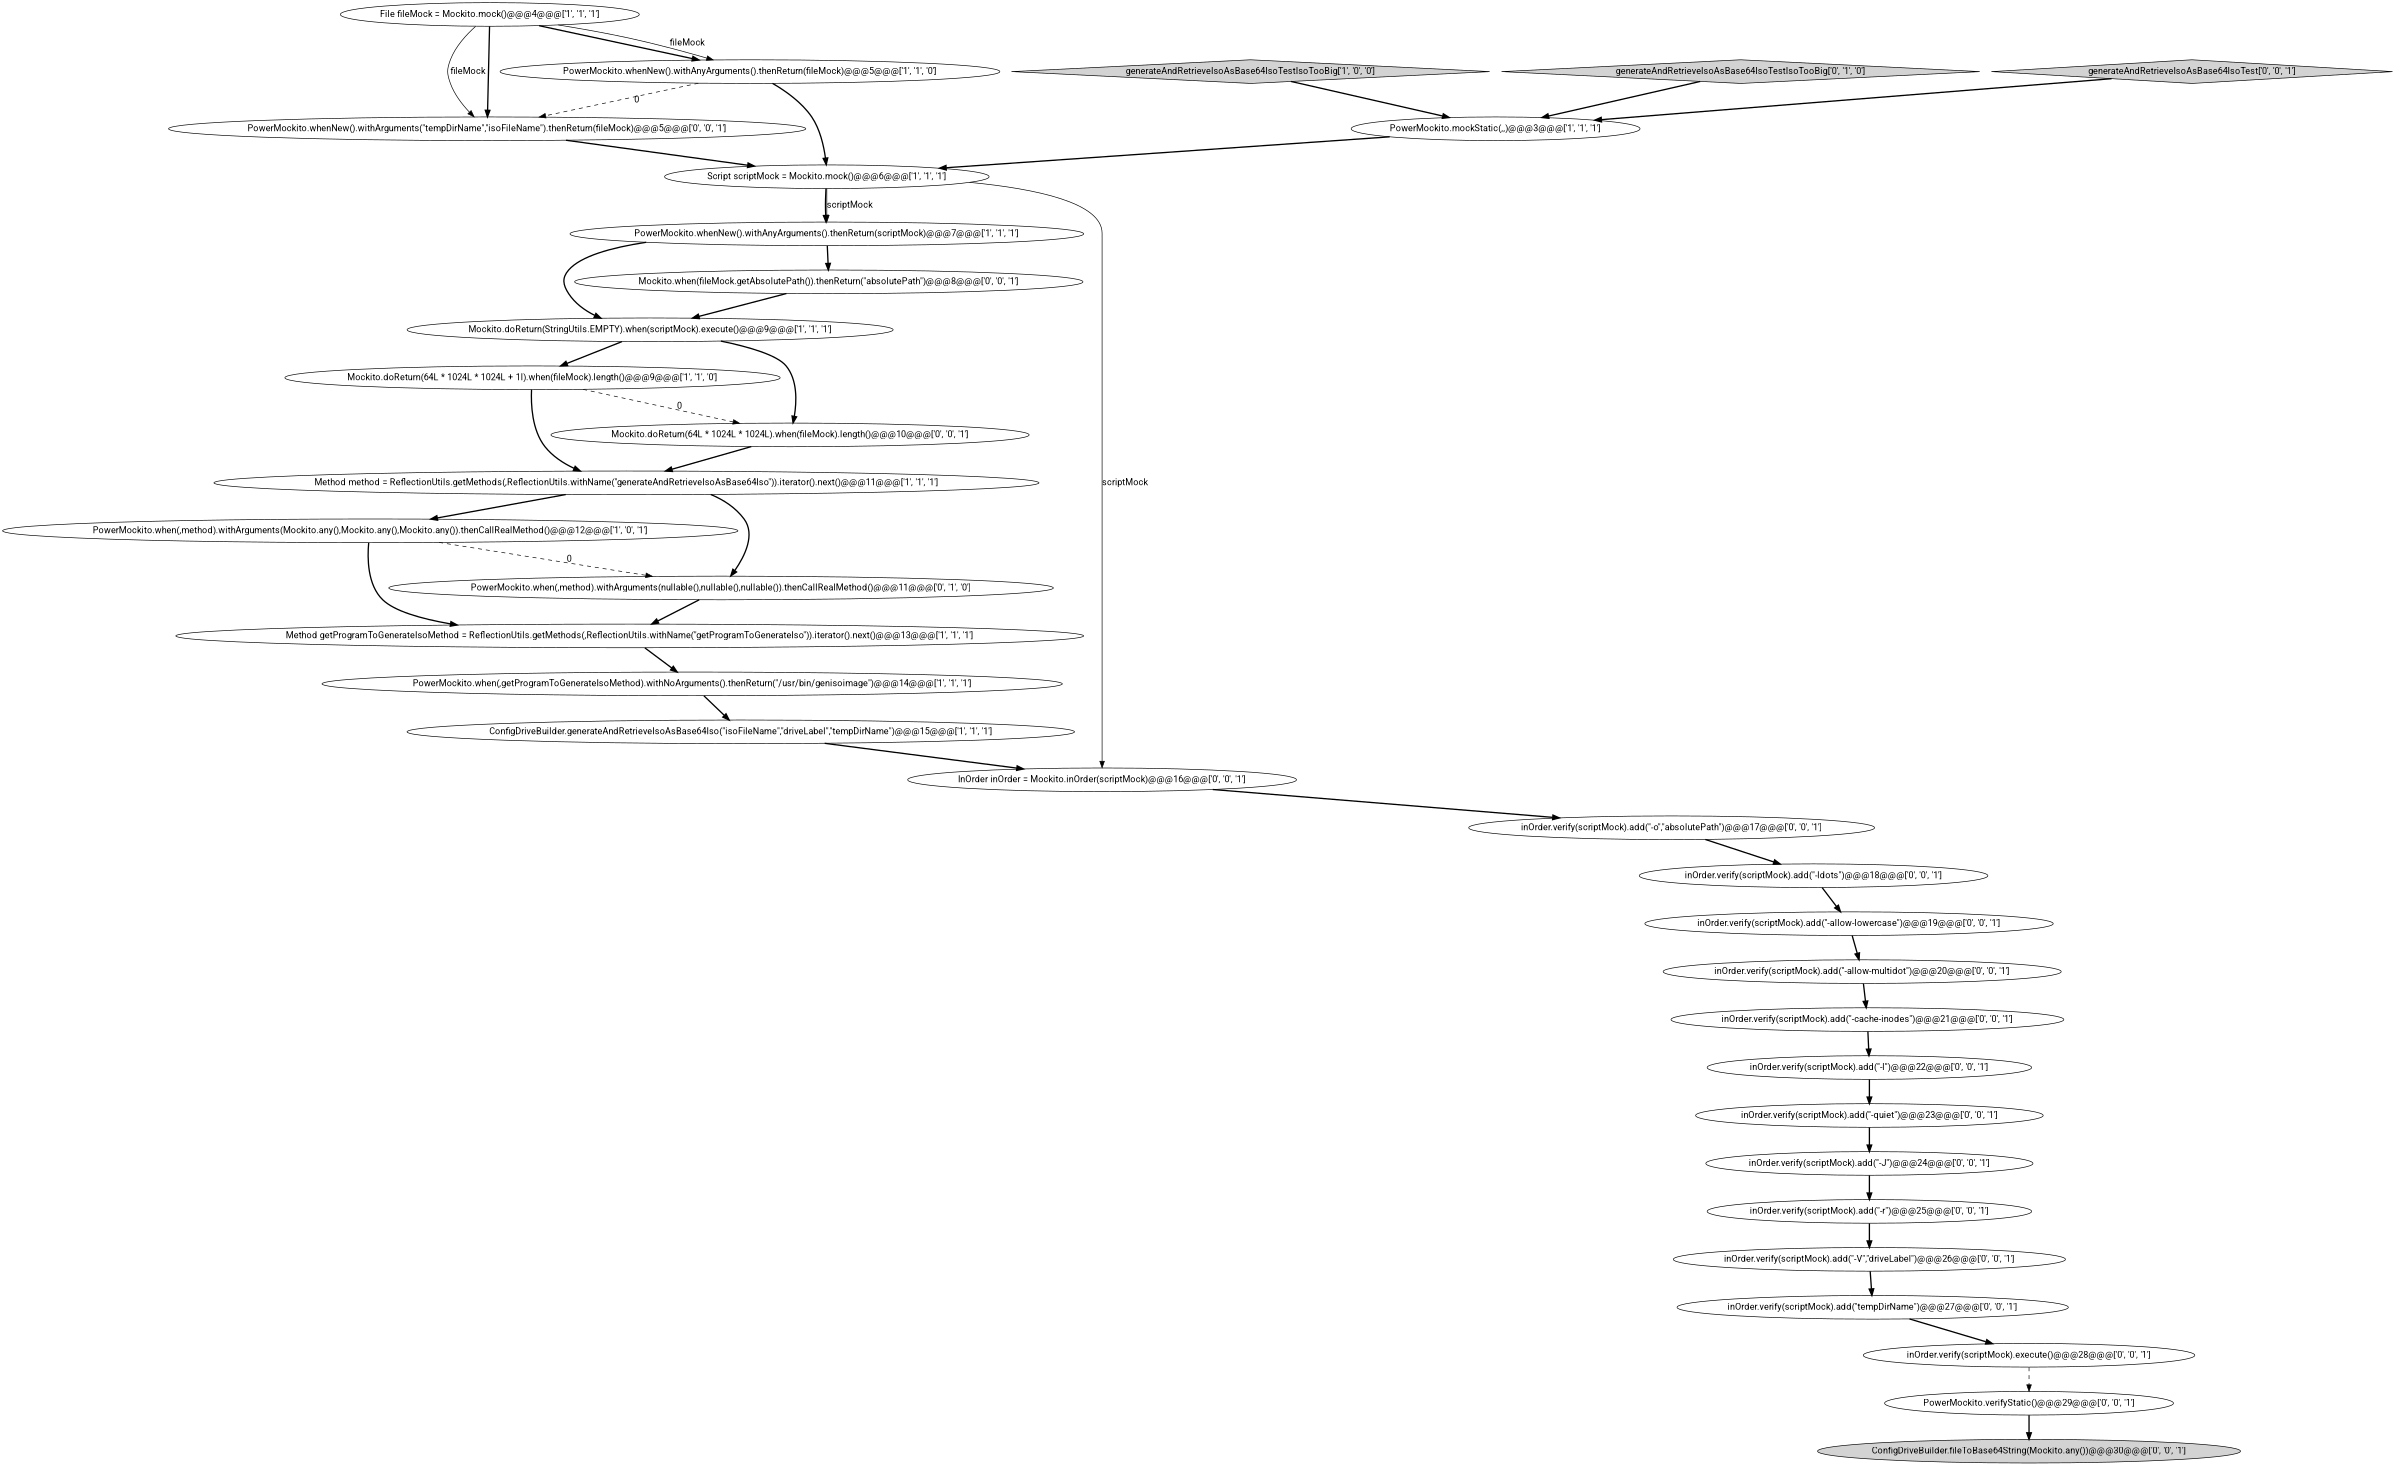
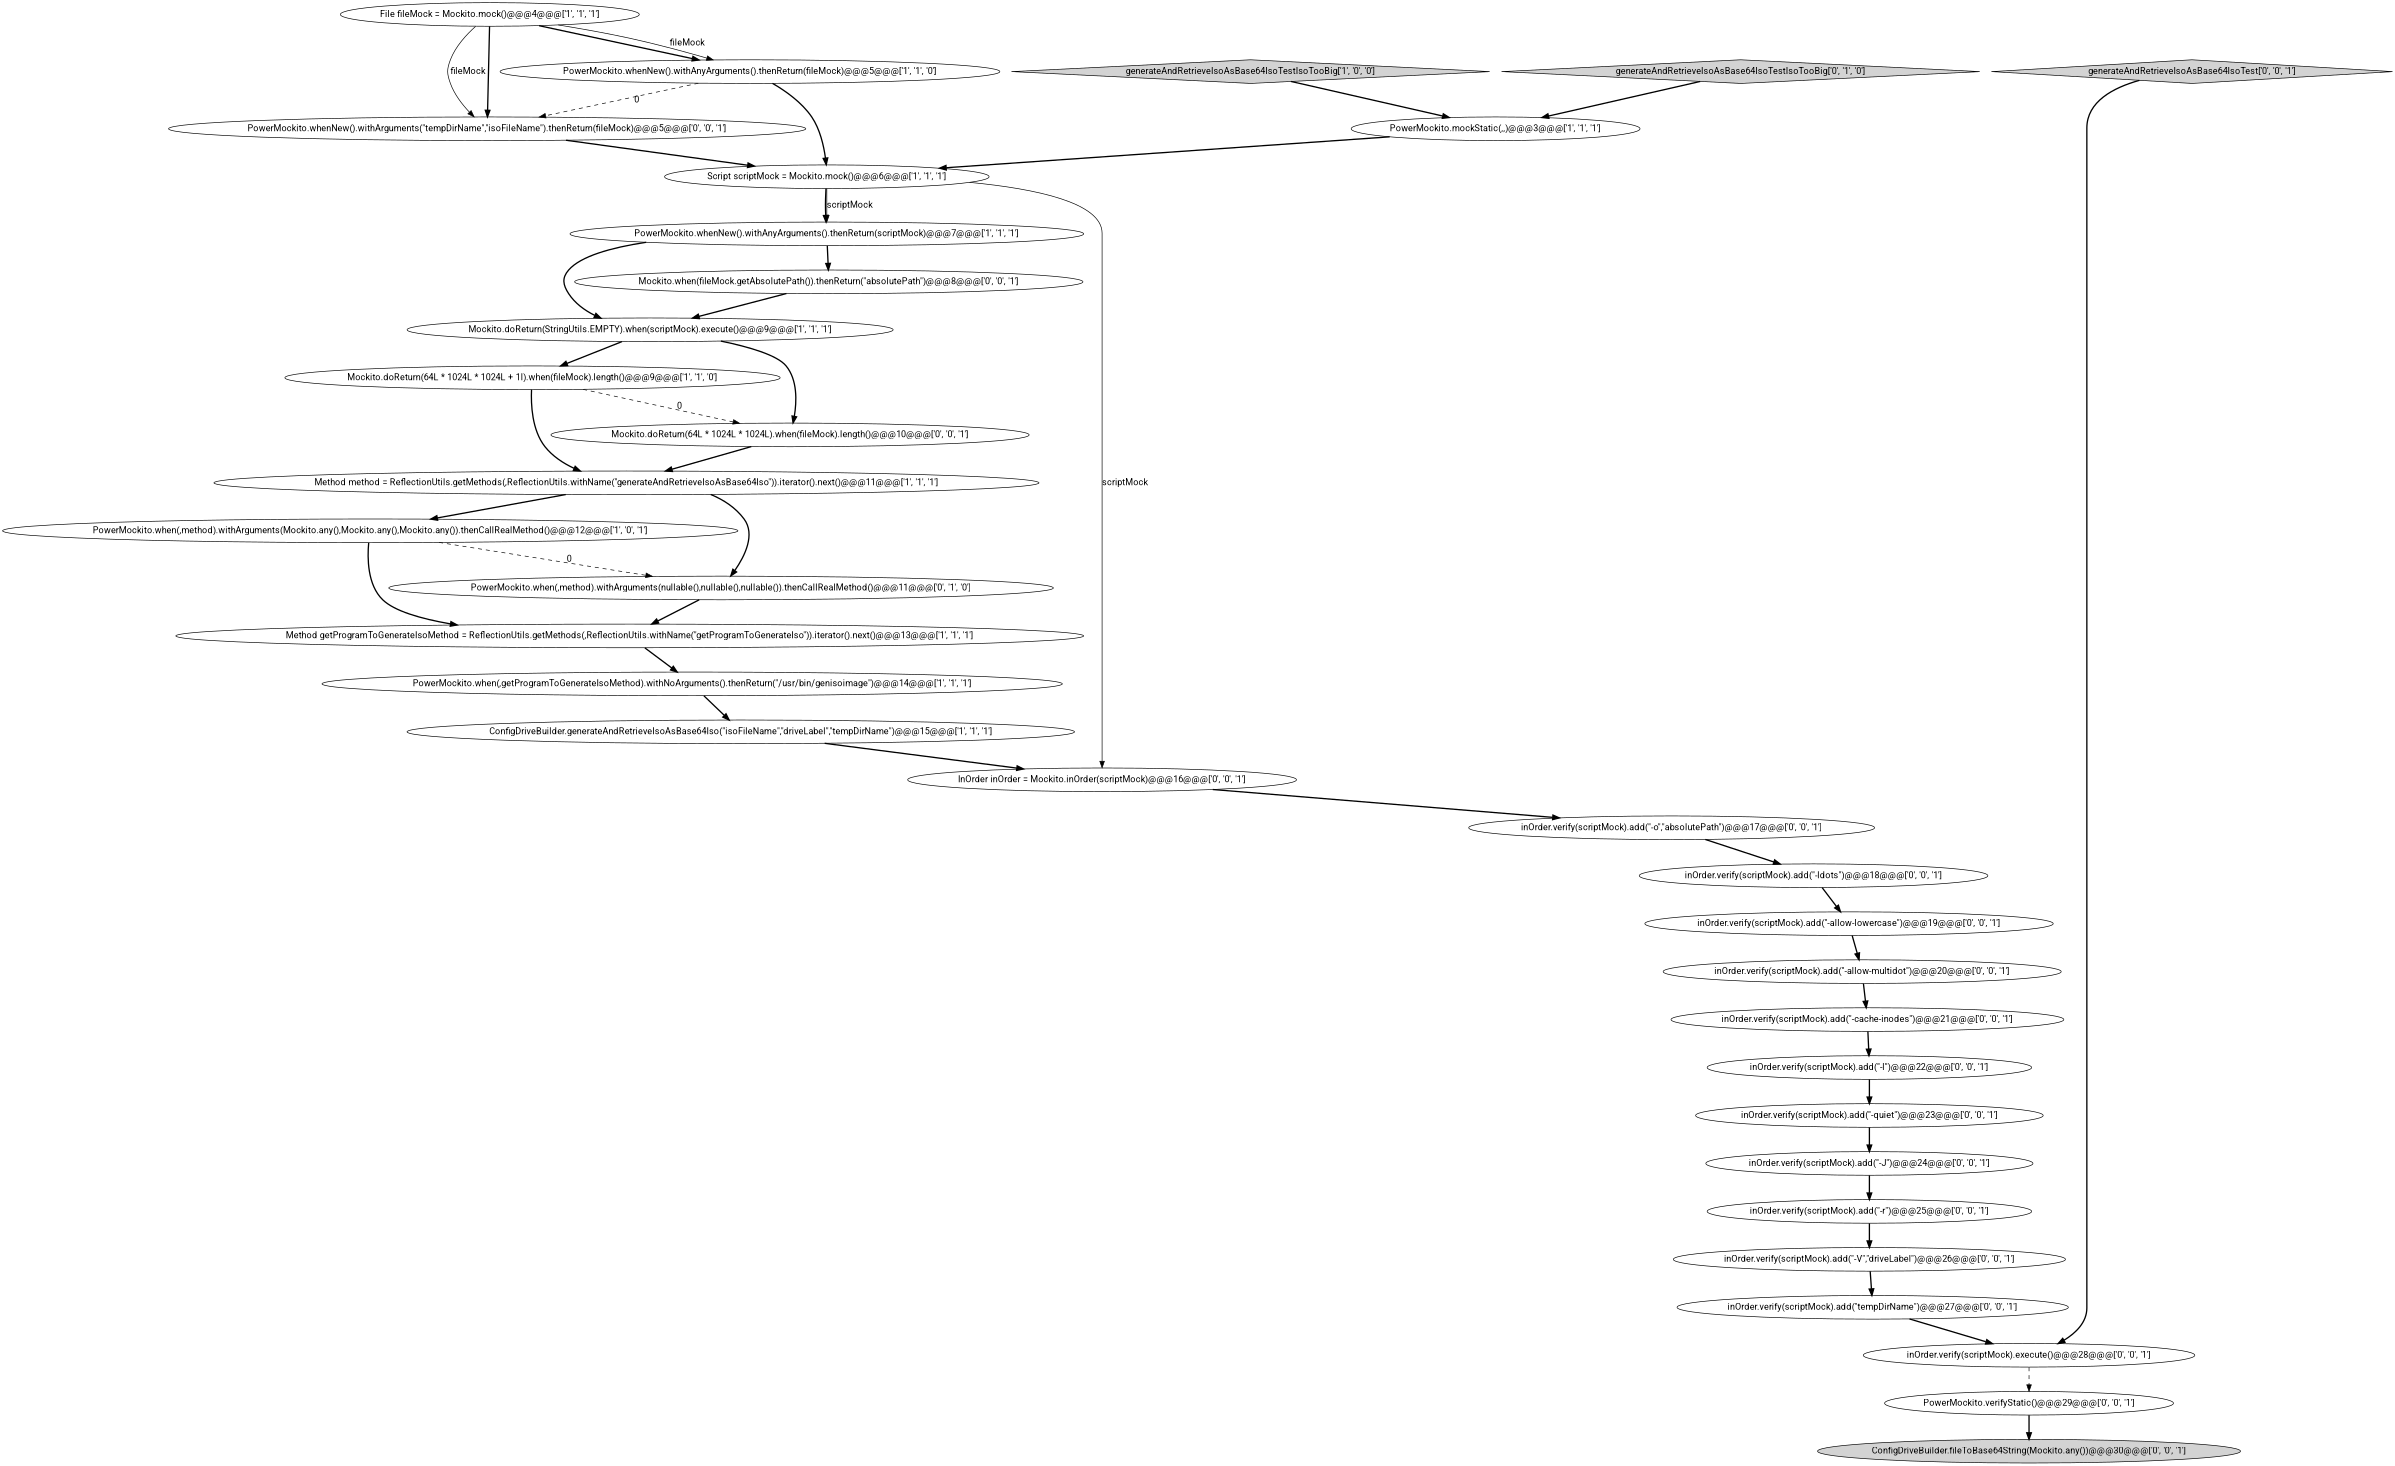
edge "generateAndRetrieveIsoAsBase64IsoTest['0', '0', '1']" -> "PowerMockito.mockStatic(,,)@@@3@@@['1', '1', '1']": now "generateAndRetrieveIsoAsBase64IsoTest['0', '0', '1']" -> "inOrder.verify(scriptMock).execute()@@@28@@@['0', '0', '1']"
